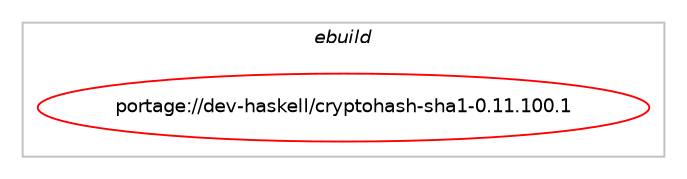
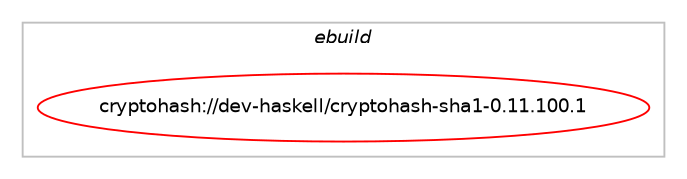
node "portage://dev-haskell/cryptohash-sha1-0.11.100.1": label "portage://dev-haskell/cryptohash-sha1-0.11.100.1" -> "cryptohash://dev-haskell/cryptohash-sha1-0.11.100.1"
